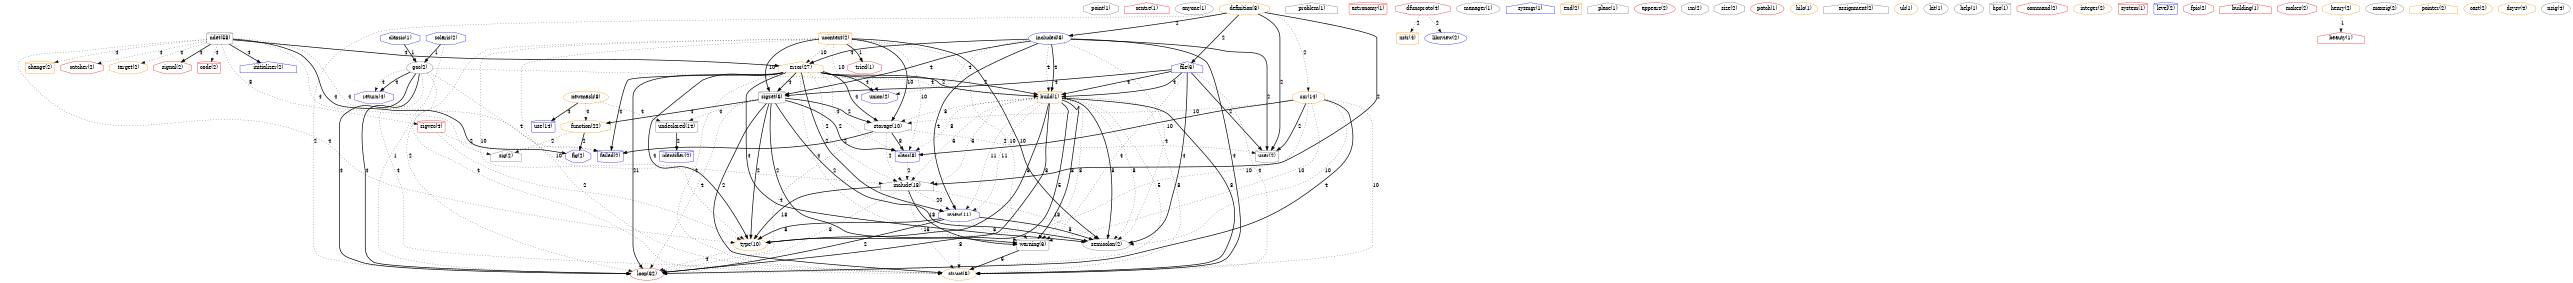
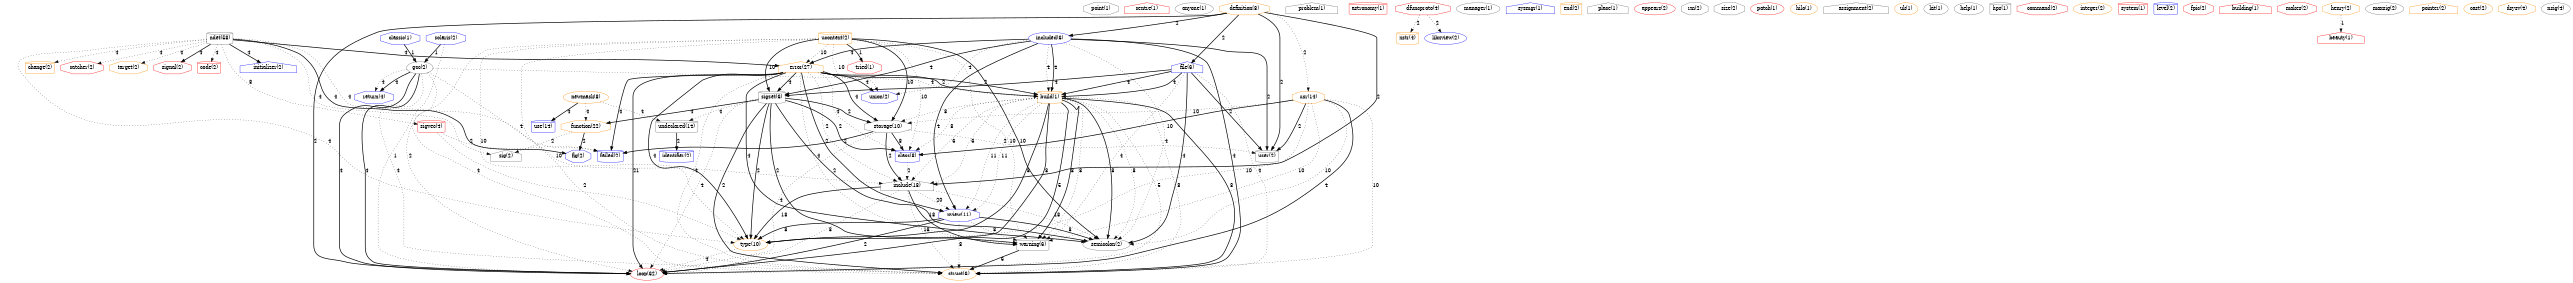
edge "definition(8)" -> "loop(62)": style dotted -> bold
edge "storage(10)" -> "include(18)": style dotted -> bold
